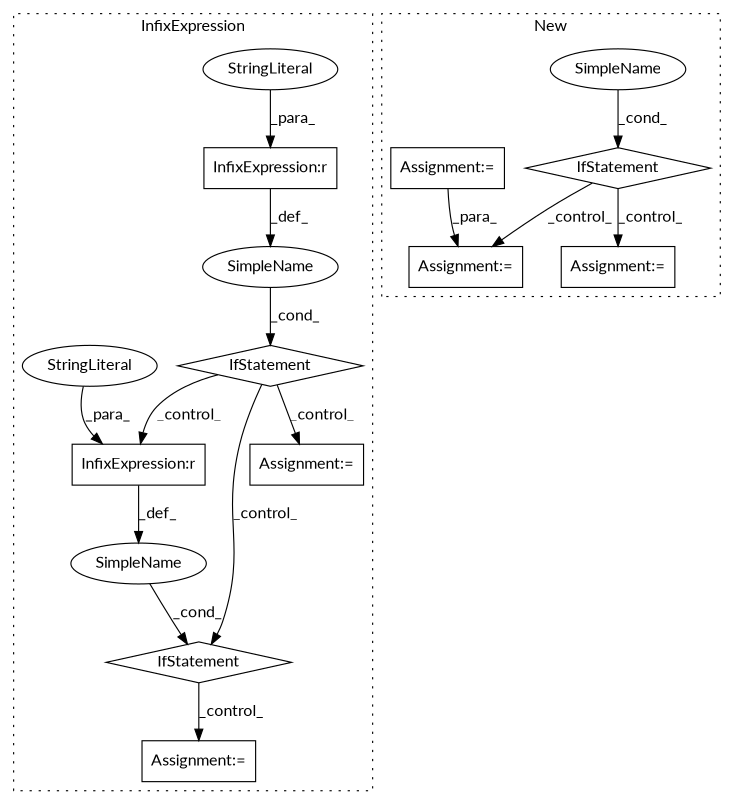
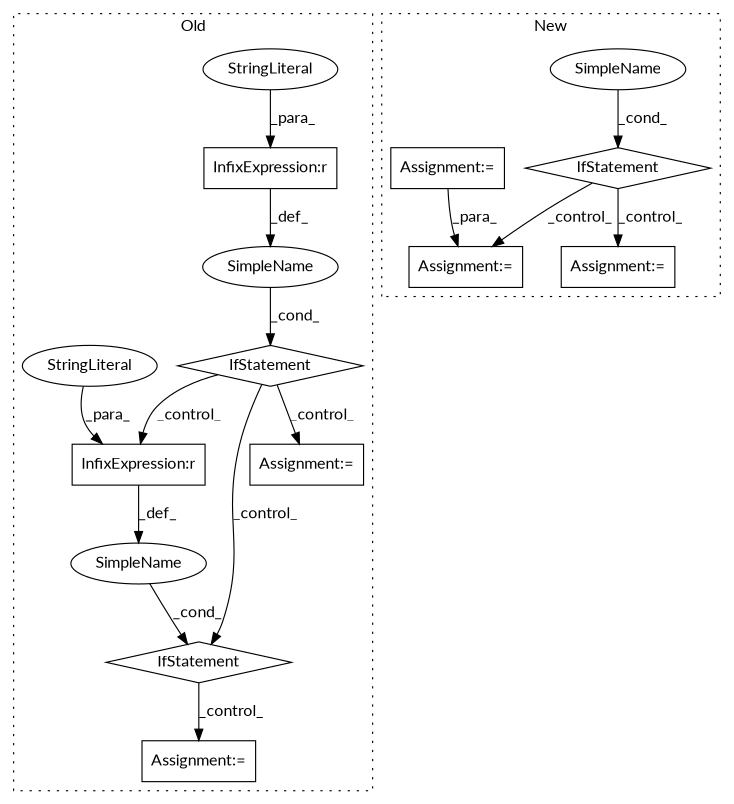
cluster "InfixExpression": label "InfixExpression" -> "Old"
